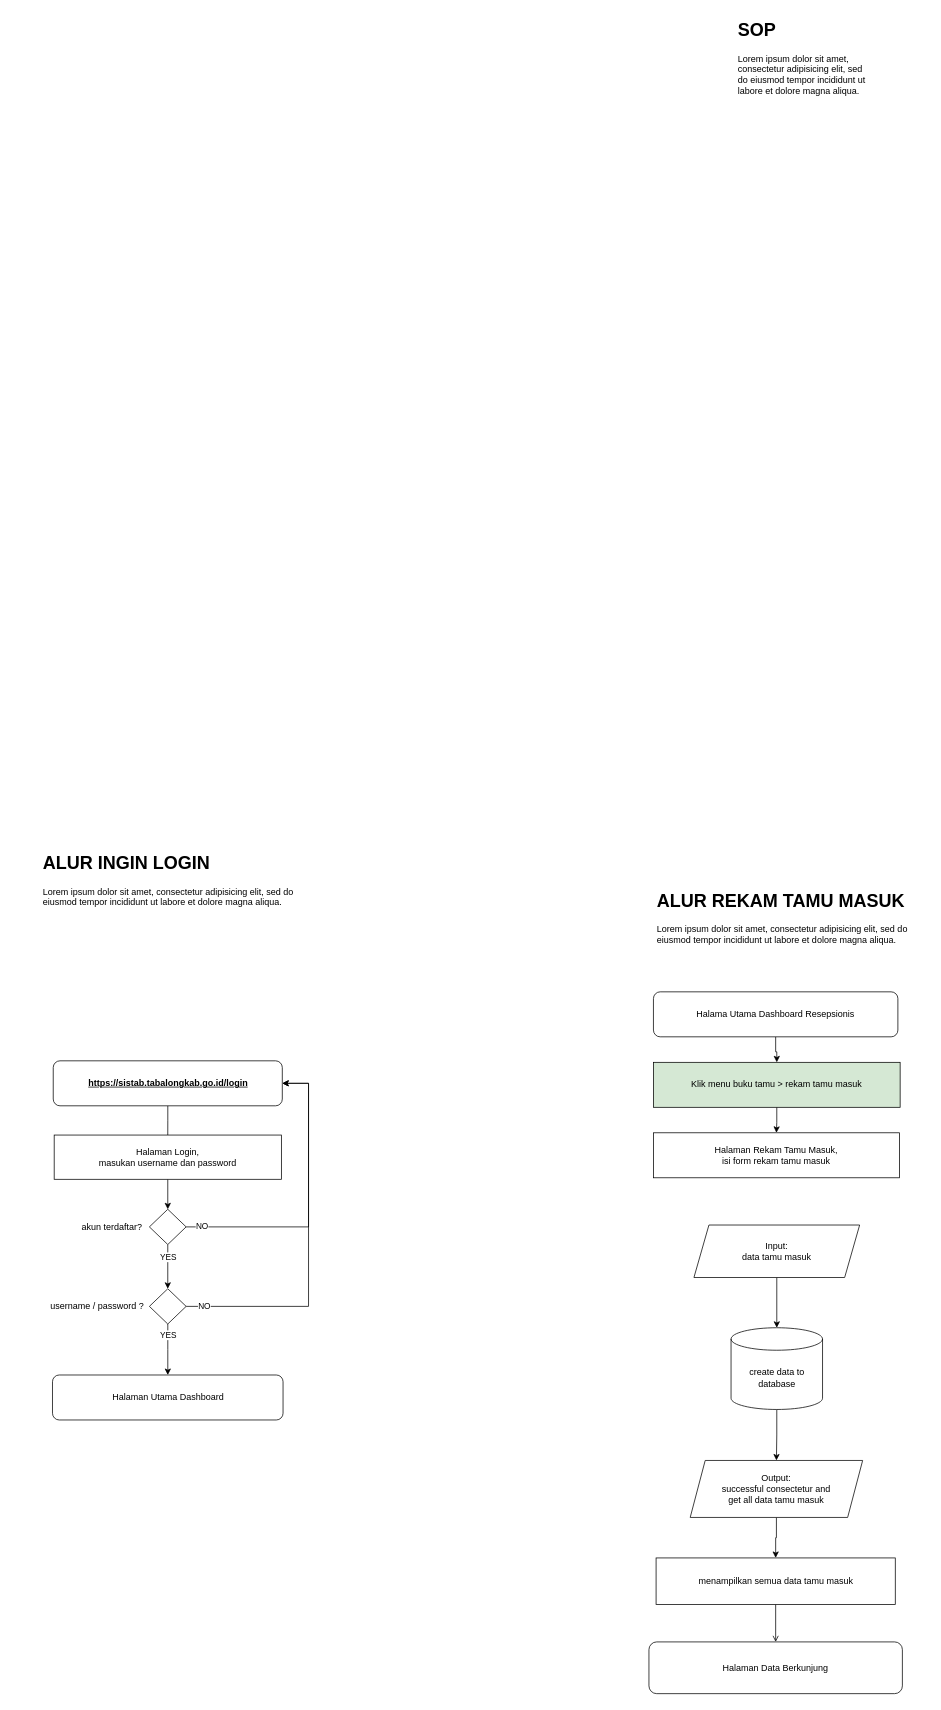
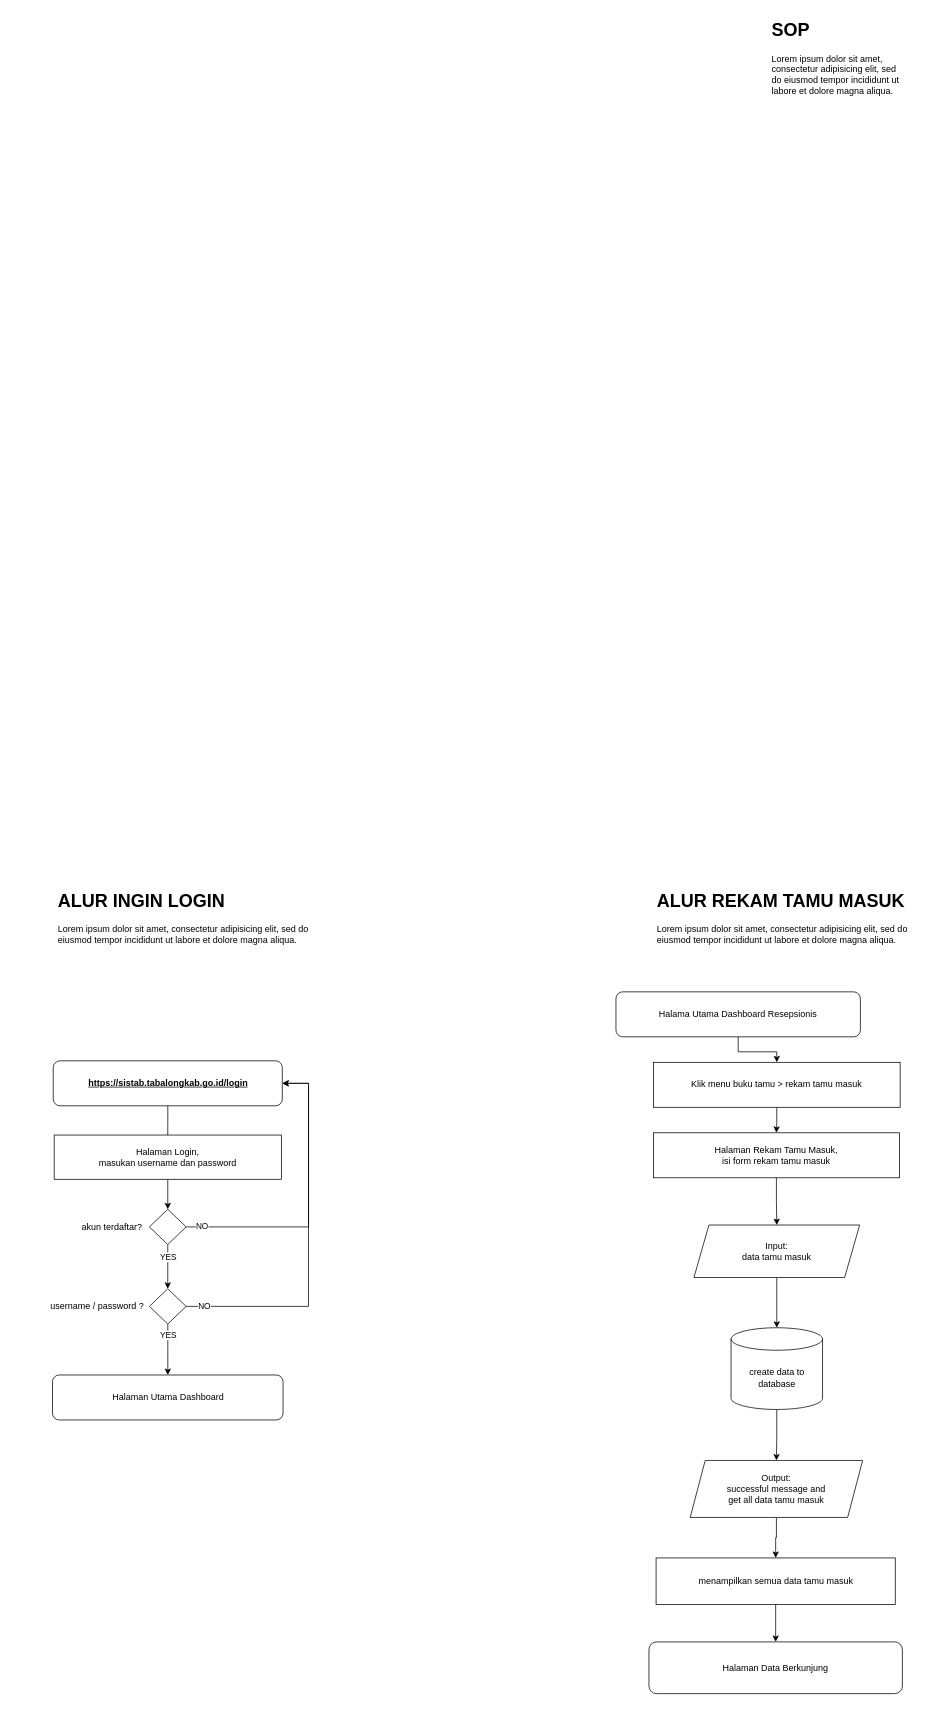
node "SOPLorem ipsum dolor sit amet, consectetur adipisicing elit, sed do eiusmod tempor incididunt ut labore et dolore magna aliqua.": moved (806, 60) -> (840, 60)
node "ALUR INGIN LOGINLorem ipsum dolor sit amet, consectetur adipisicing elit, sed do eiusmod tempor incididunt ut labore et dolore magna aliqua.": moved (169, 894) -> (184, 931)
node "Halama Utama Dashboard Resepsionis": moved (776, 1014) -> (738, 1014)
node "Klik menu buku tamu > rekam tamu masuk": fillcolor #d5e8d4 -> #ffffff
edge "Halaman Rekam Tamu Masuk, isi form rekam tamu masuk" -> "Input: data tamu masuk": added
node "Output: successful consectetur and get all data tamu masuk": label "Output: successful consectetur and get all data tamu masuk" -> "Output: successful message and get all data tamu masuk"
edge "menampilkan semua data tamu masuk" -> "Halaman Data Berkunjung": arrowhead open -> classic
